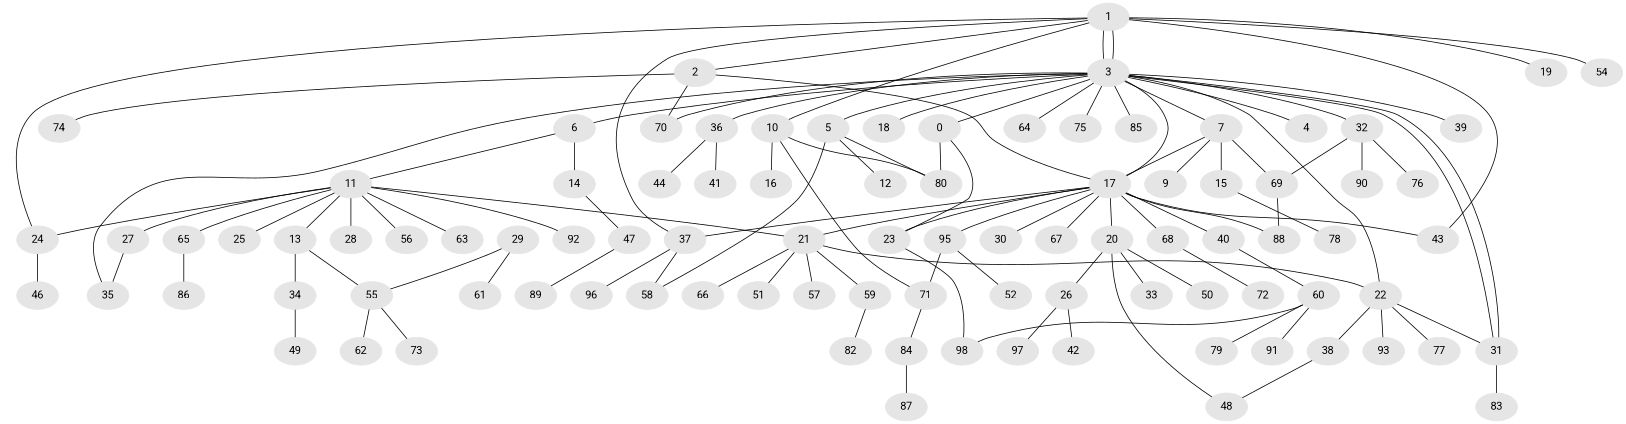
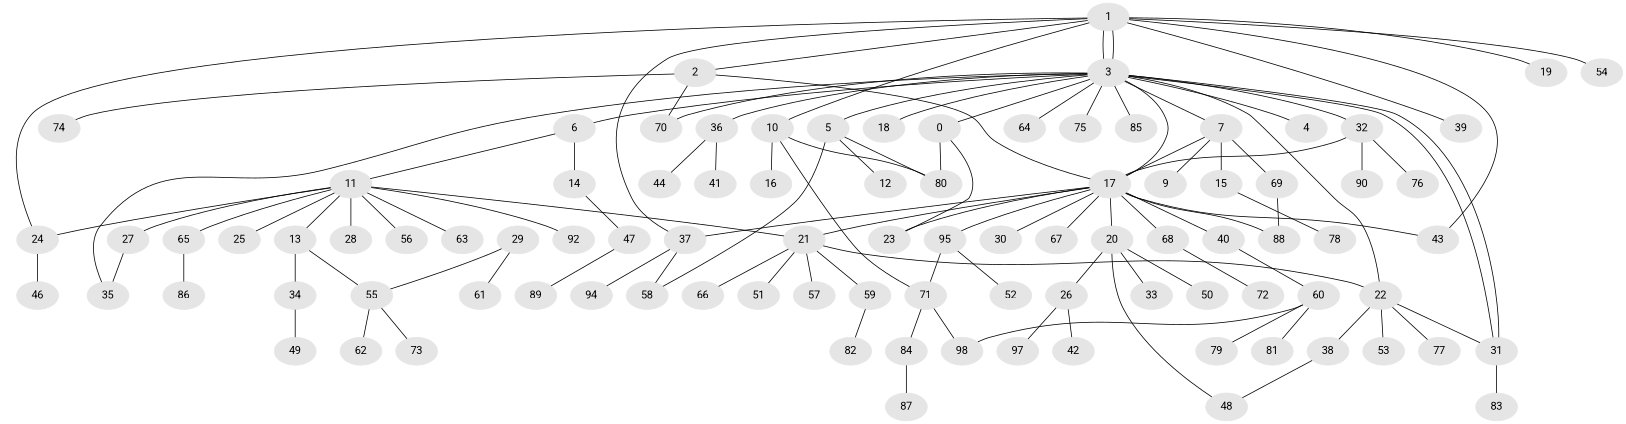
edge "3" -- "39": now "1" -- "39"
edge "32" -- "69": now "32" -- "17"
edge "23" -- "98": now "71" -- "98"
node "96": label "96" -> "94"
node "91": label "91" -> "81"
node "93": label "93" -> "53"
